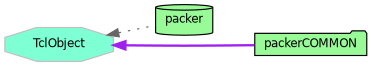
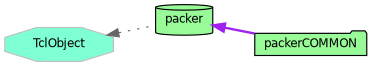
edge "packerCOMMON" -> "TclObject": now "packerCOMMON" -> "packer"
